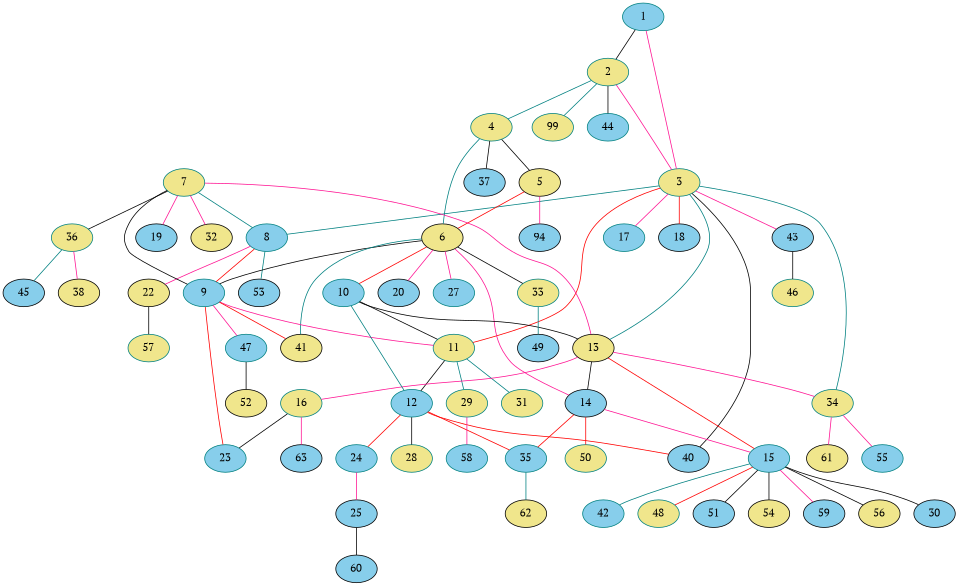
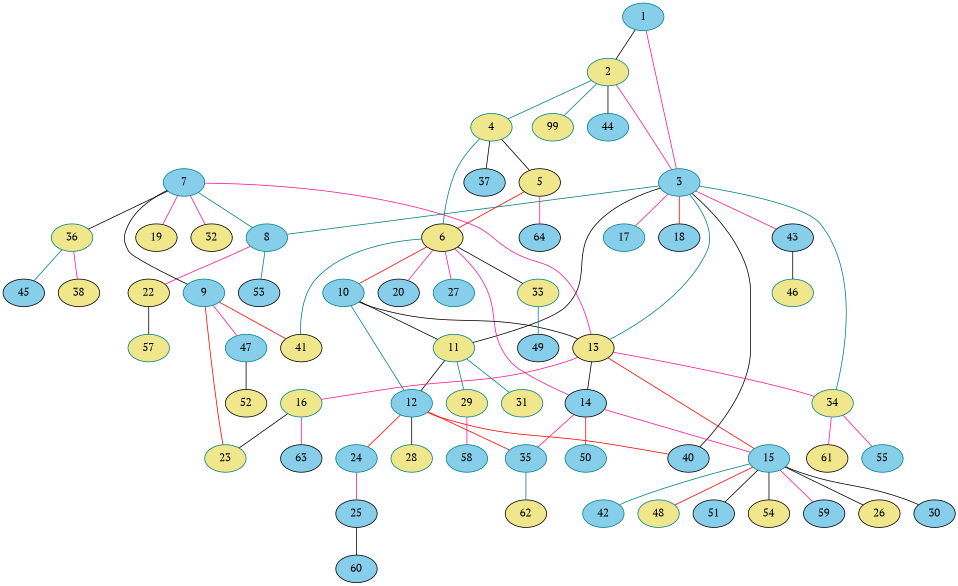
node "7": fillcolor khaki -> skyblue
node "3": fillcolor khaki -> skyblue
node "19": fillcolor skyblue -> khaki
node "94": label "94" -> "64"
edge "6" -- "9": removed
edge "8" -- "9": removed
edge "3" -- "11": color red -> black
edge "9" -- "11": removed
edge "14" -- "35": color red -> deeppink
node "23": fillcolor skyblue -> khaki
node "50": fillcolor khaki -> skyblue
node "56": label "56" -> "26"
